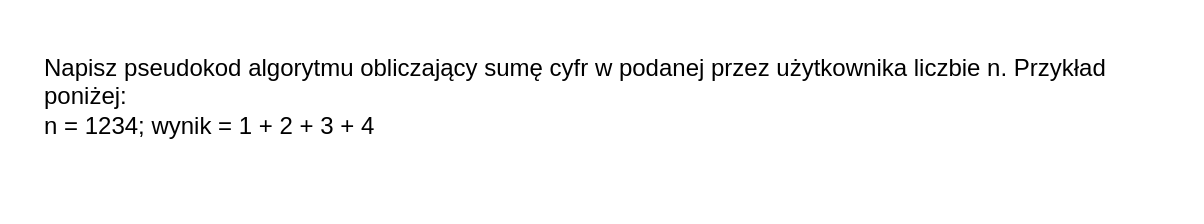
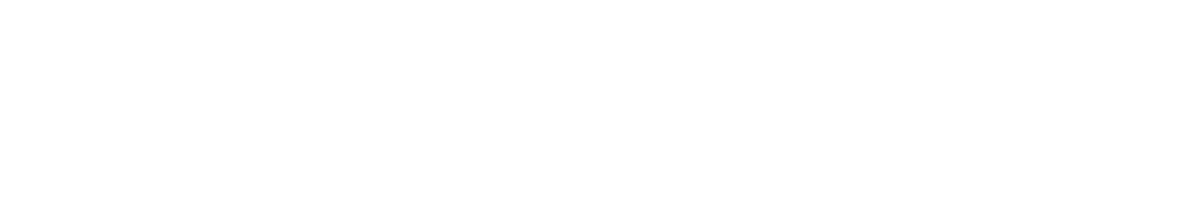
node "Napisz pseudokod algorytmu obliczający sumę cyfr w podanej przez użytkownika liczbie n. Przykład poniżej: n = 1234; wynik = 1 + 2 + 3 + 4": removed
